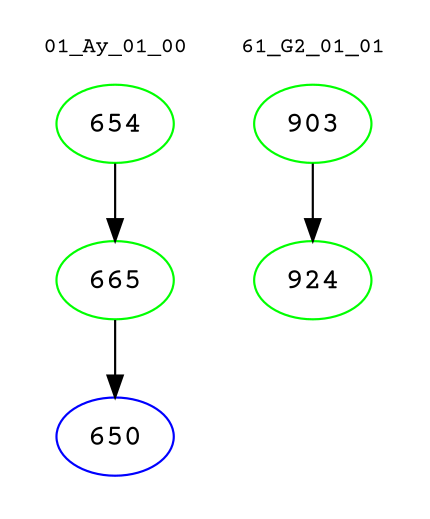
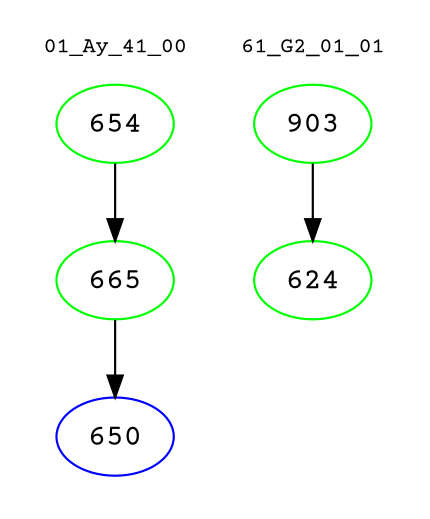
cluster "01_Ay_01_00": label "01_Ay_01_00" -> "01_Ay_41_00"
node "924": label "924" -> "624"
